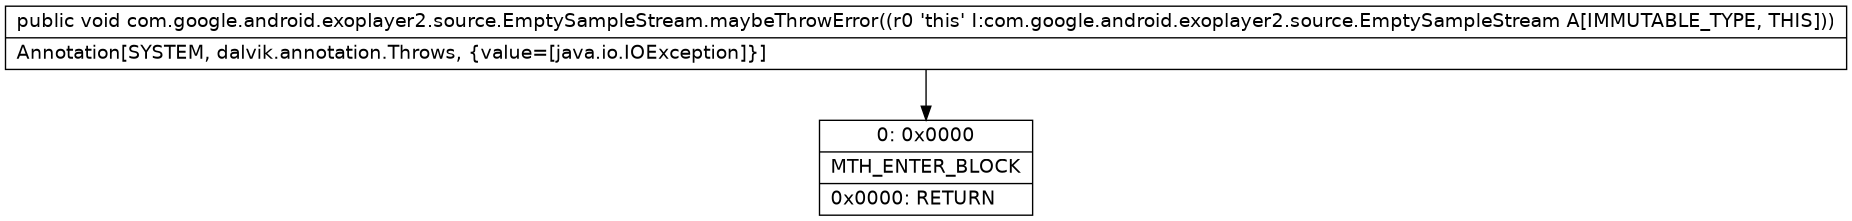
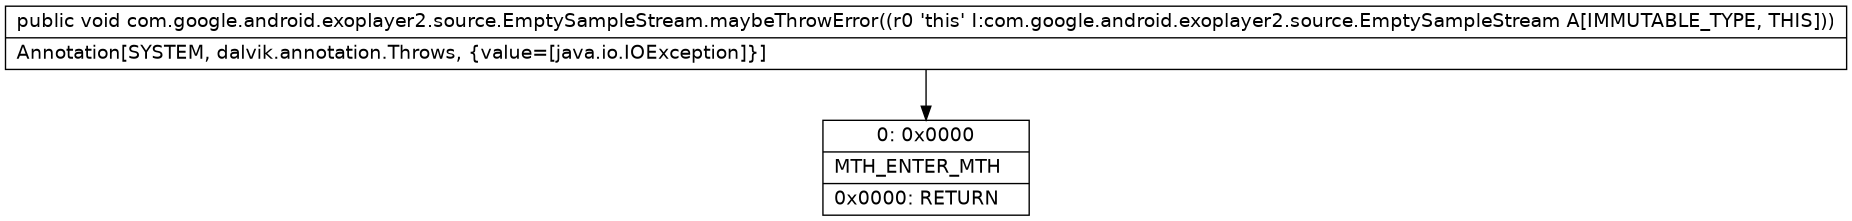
node "0: 0x0000": text "MTH_ENTER_BLOCK" -> "MTH_ENTER_MTH"
